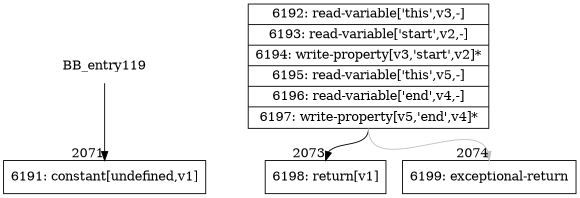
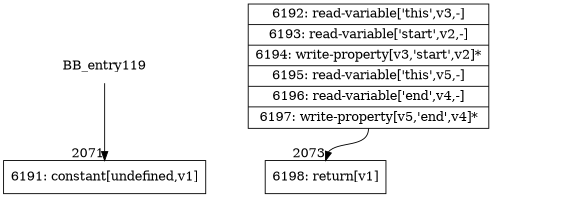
node "6199: exceptional-return": removed
